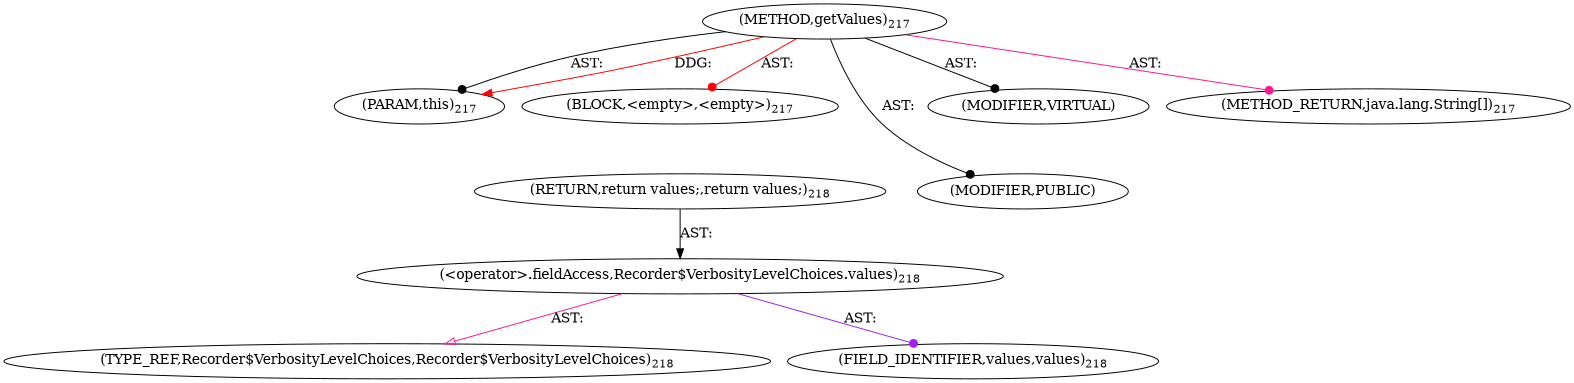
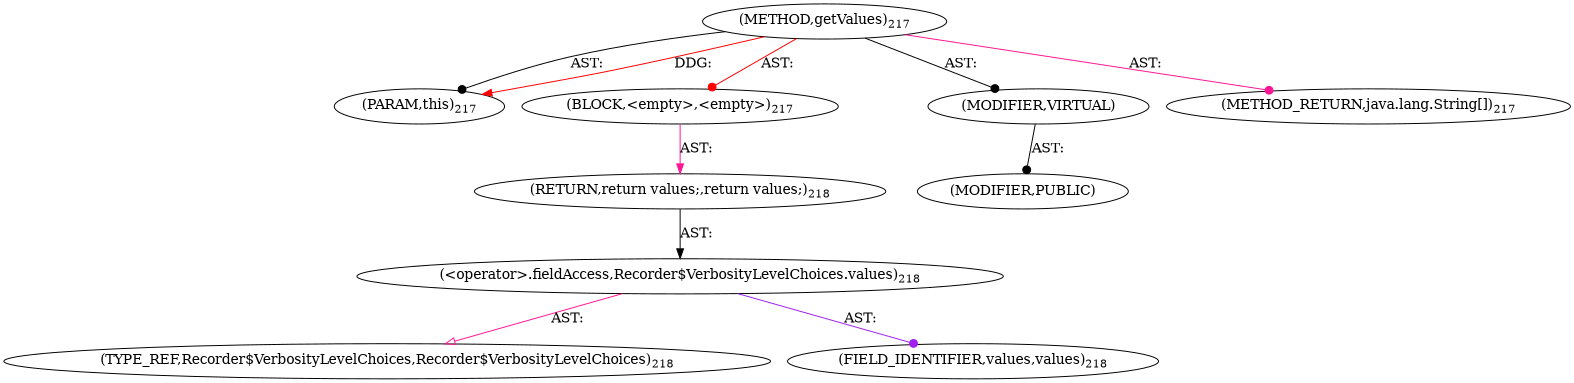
edge "(METHOD,getValues)" -> "(MODIFIER,PUBLIC)": now "(MODIFIER,VIRTUAL)" -> "(MODIFIER,PUBLIC)"
edge "(BLOCK,<empty>,<empty>)" -> "(RETURN,return values;,return values;)": added, label "AST:"
